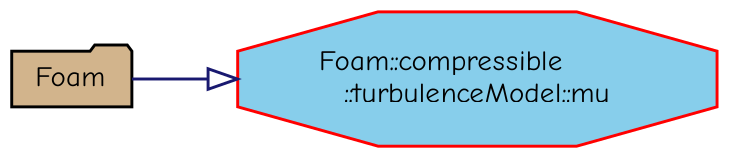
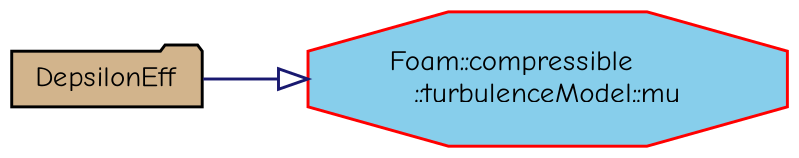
node "Foam": label "Foam" -> "DepsilonEff"
